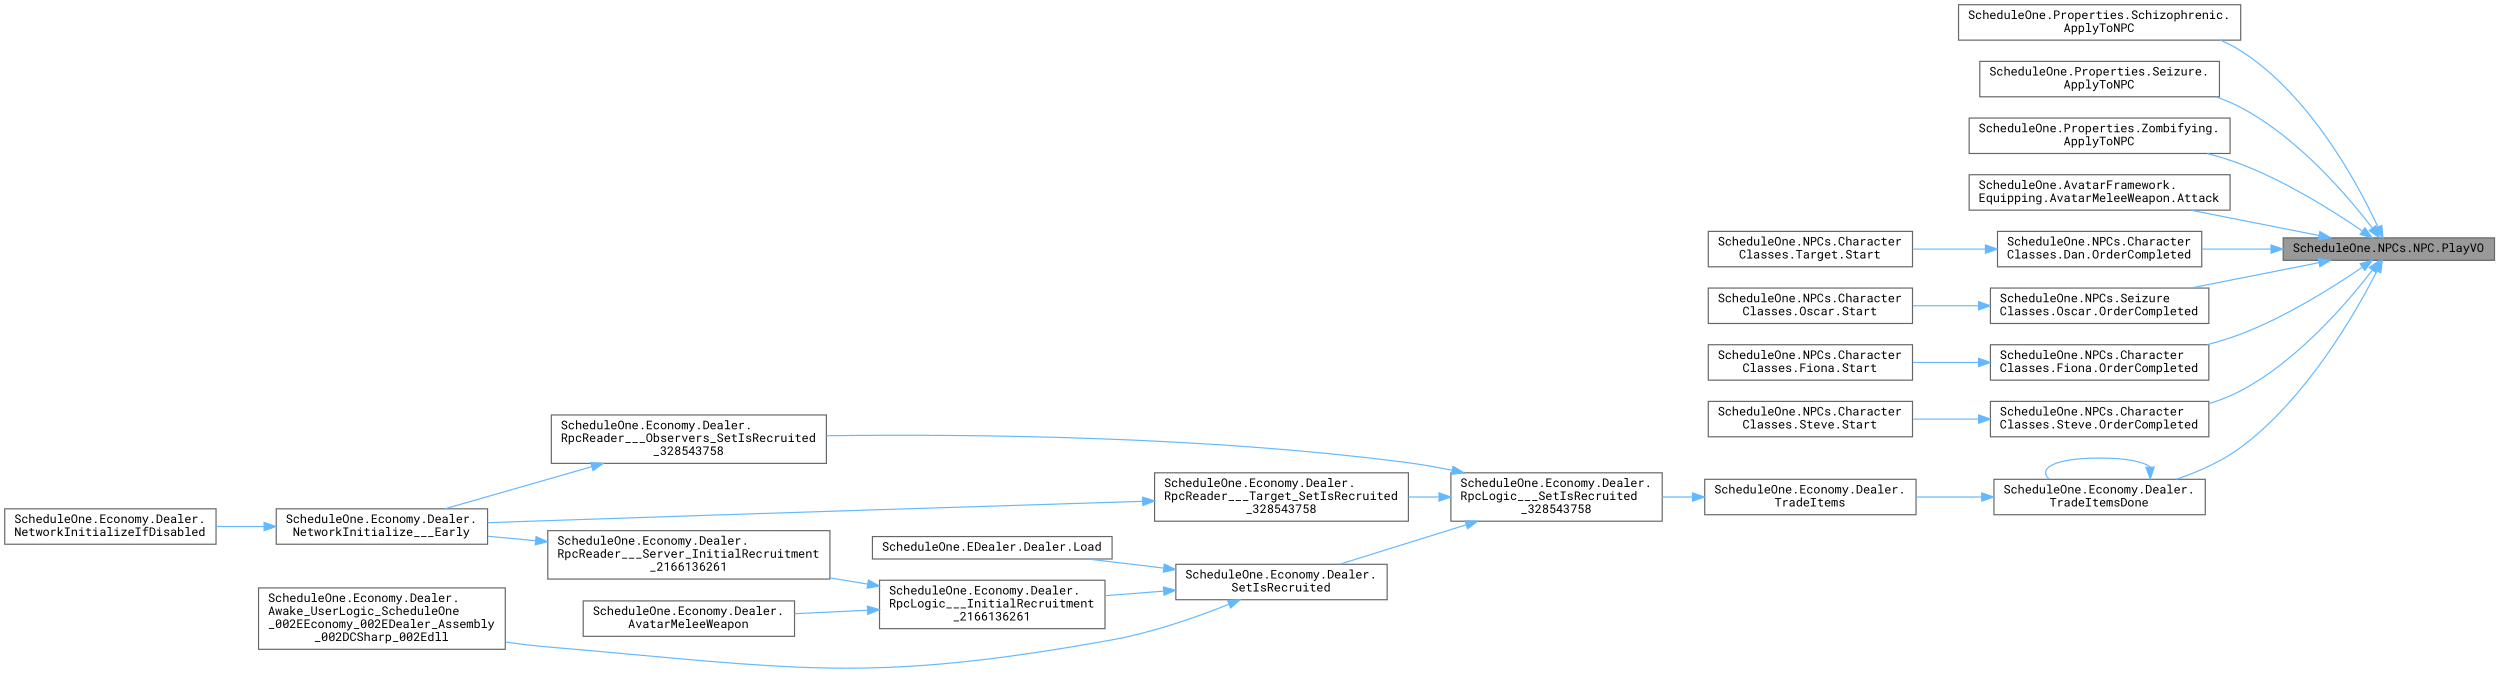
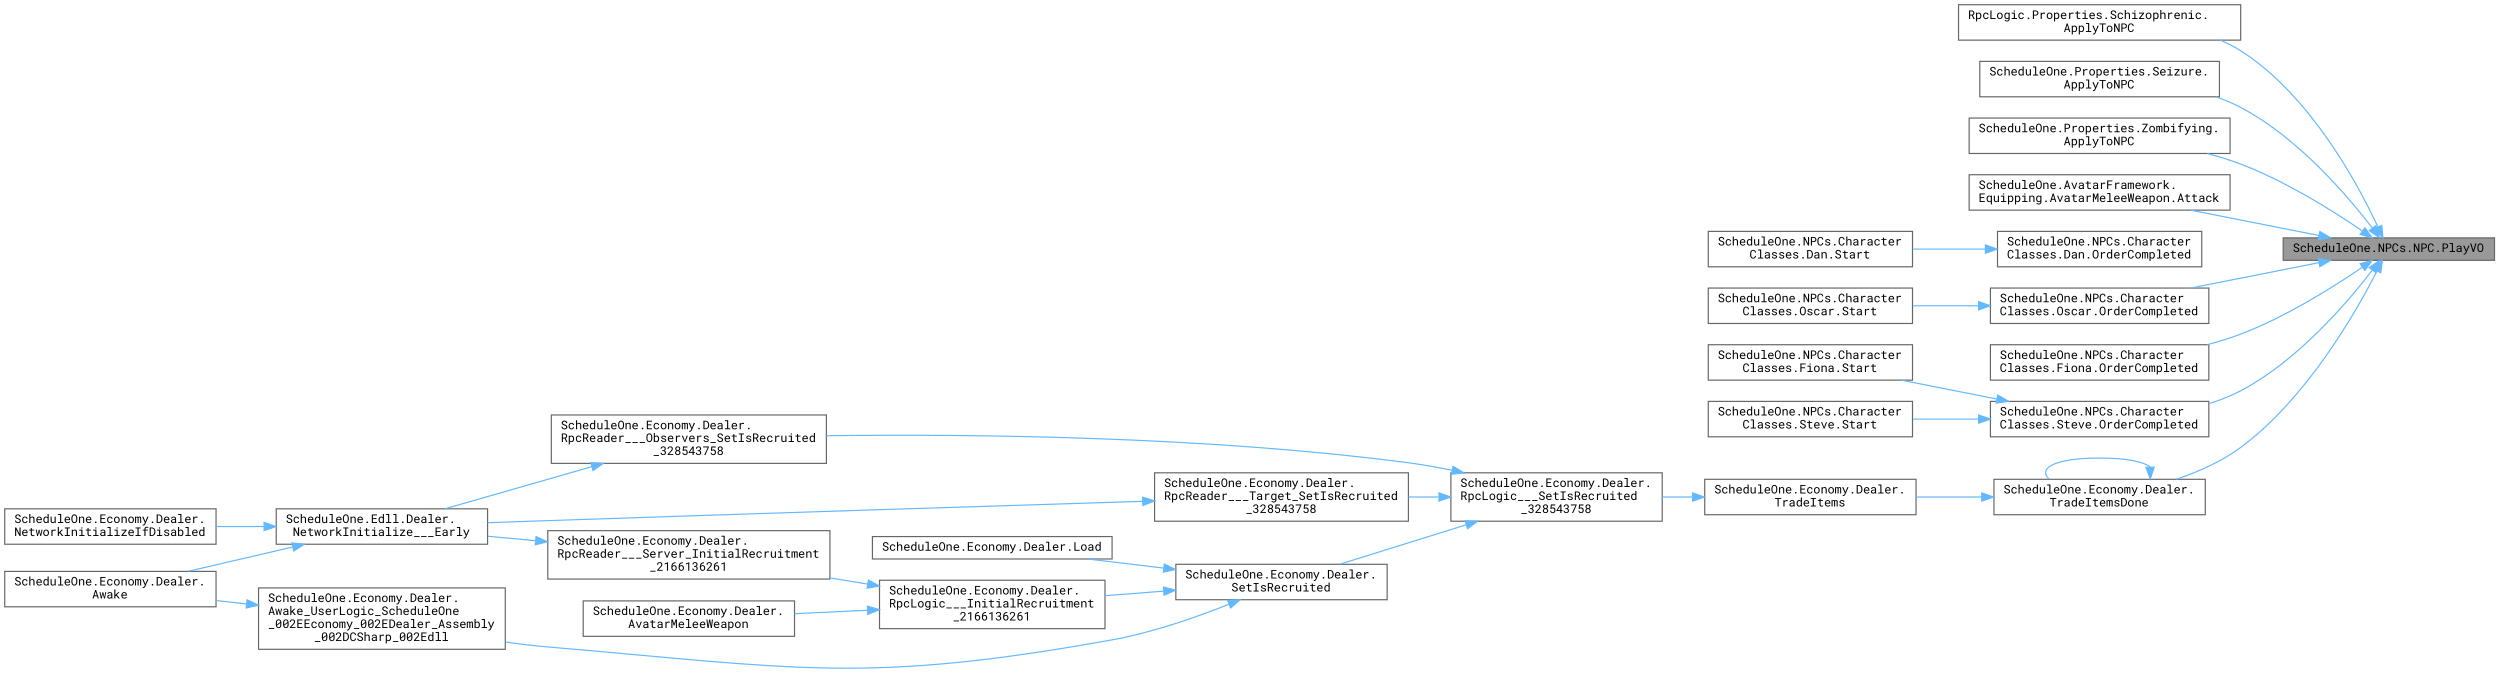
node "ScheduleOne.Properties.Schizophrenic. ApplyToNPC": label "ScheduleOne.Properties.Schizophrenic. ApplyToNPC" -> "RpcLogic.Properties.Schizophrenic. ApplyToNPC"
node "ScheduleOne.NPCs.Character Classes.Target.Start": label "ScheduleOne.NPCs.Character Classes.Target.Start" -> "ScheduleOne.NPCs.Character Classes.Dan.Start"
edge "ScheduleOne.NPCs.Character Classes.Dan.OrderCompleted" -> "ScheduleOne.NPCs.NPC.PlayVO": removed
node "ScheduleOne.NPCs.Seizure Classes.Oscar.OrderCompleted": label "ScheduleOne.NPCs.Seizure Classes.Oscar.OrderCompleted" -> "ScheduleOne.NPCs.Character Classes.Oscar.OrderCompleted"
edge "ScheduleOne.NPCs.Character Classes.Fiona.Start" -> "ScheduleOne.NPCs.Character Classes.Fiona.OrderCompleted": now "ScheduleOne.NPCs.Character Classes.Fiona.Start" -> "ScheduleOne.NPCs.Character Classes.Steve.OrderCompleted"
node "ScheduleOne.Economy.Dealer. NetworkInitialize___Early": label "ScheduleOne.Economy.Dealer. NetworkInitialize___Early" -> "ScheduleOne.Edll.Dealer. NetworkInitialize___Early"
node "ScheduleOne.EDealer.Dealer.Load": label "ScheduleOne.EDealer.Dealer.Load" -> "ScheduleOne.Economy.Dealer.Load"
node "ScheduleOne.Economy.Dealer. Awake": added
